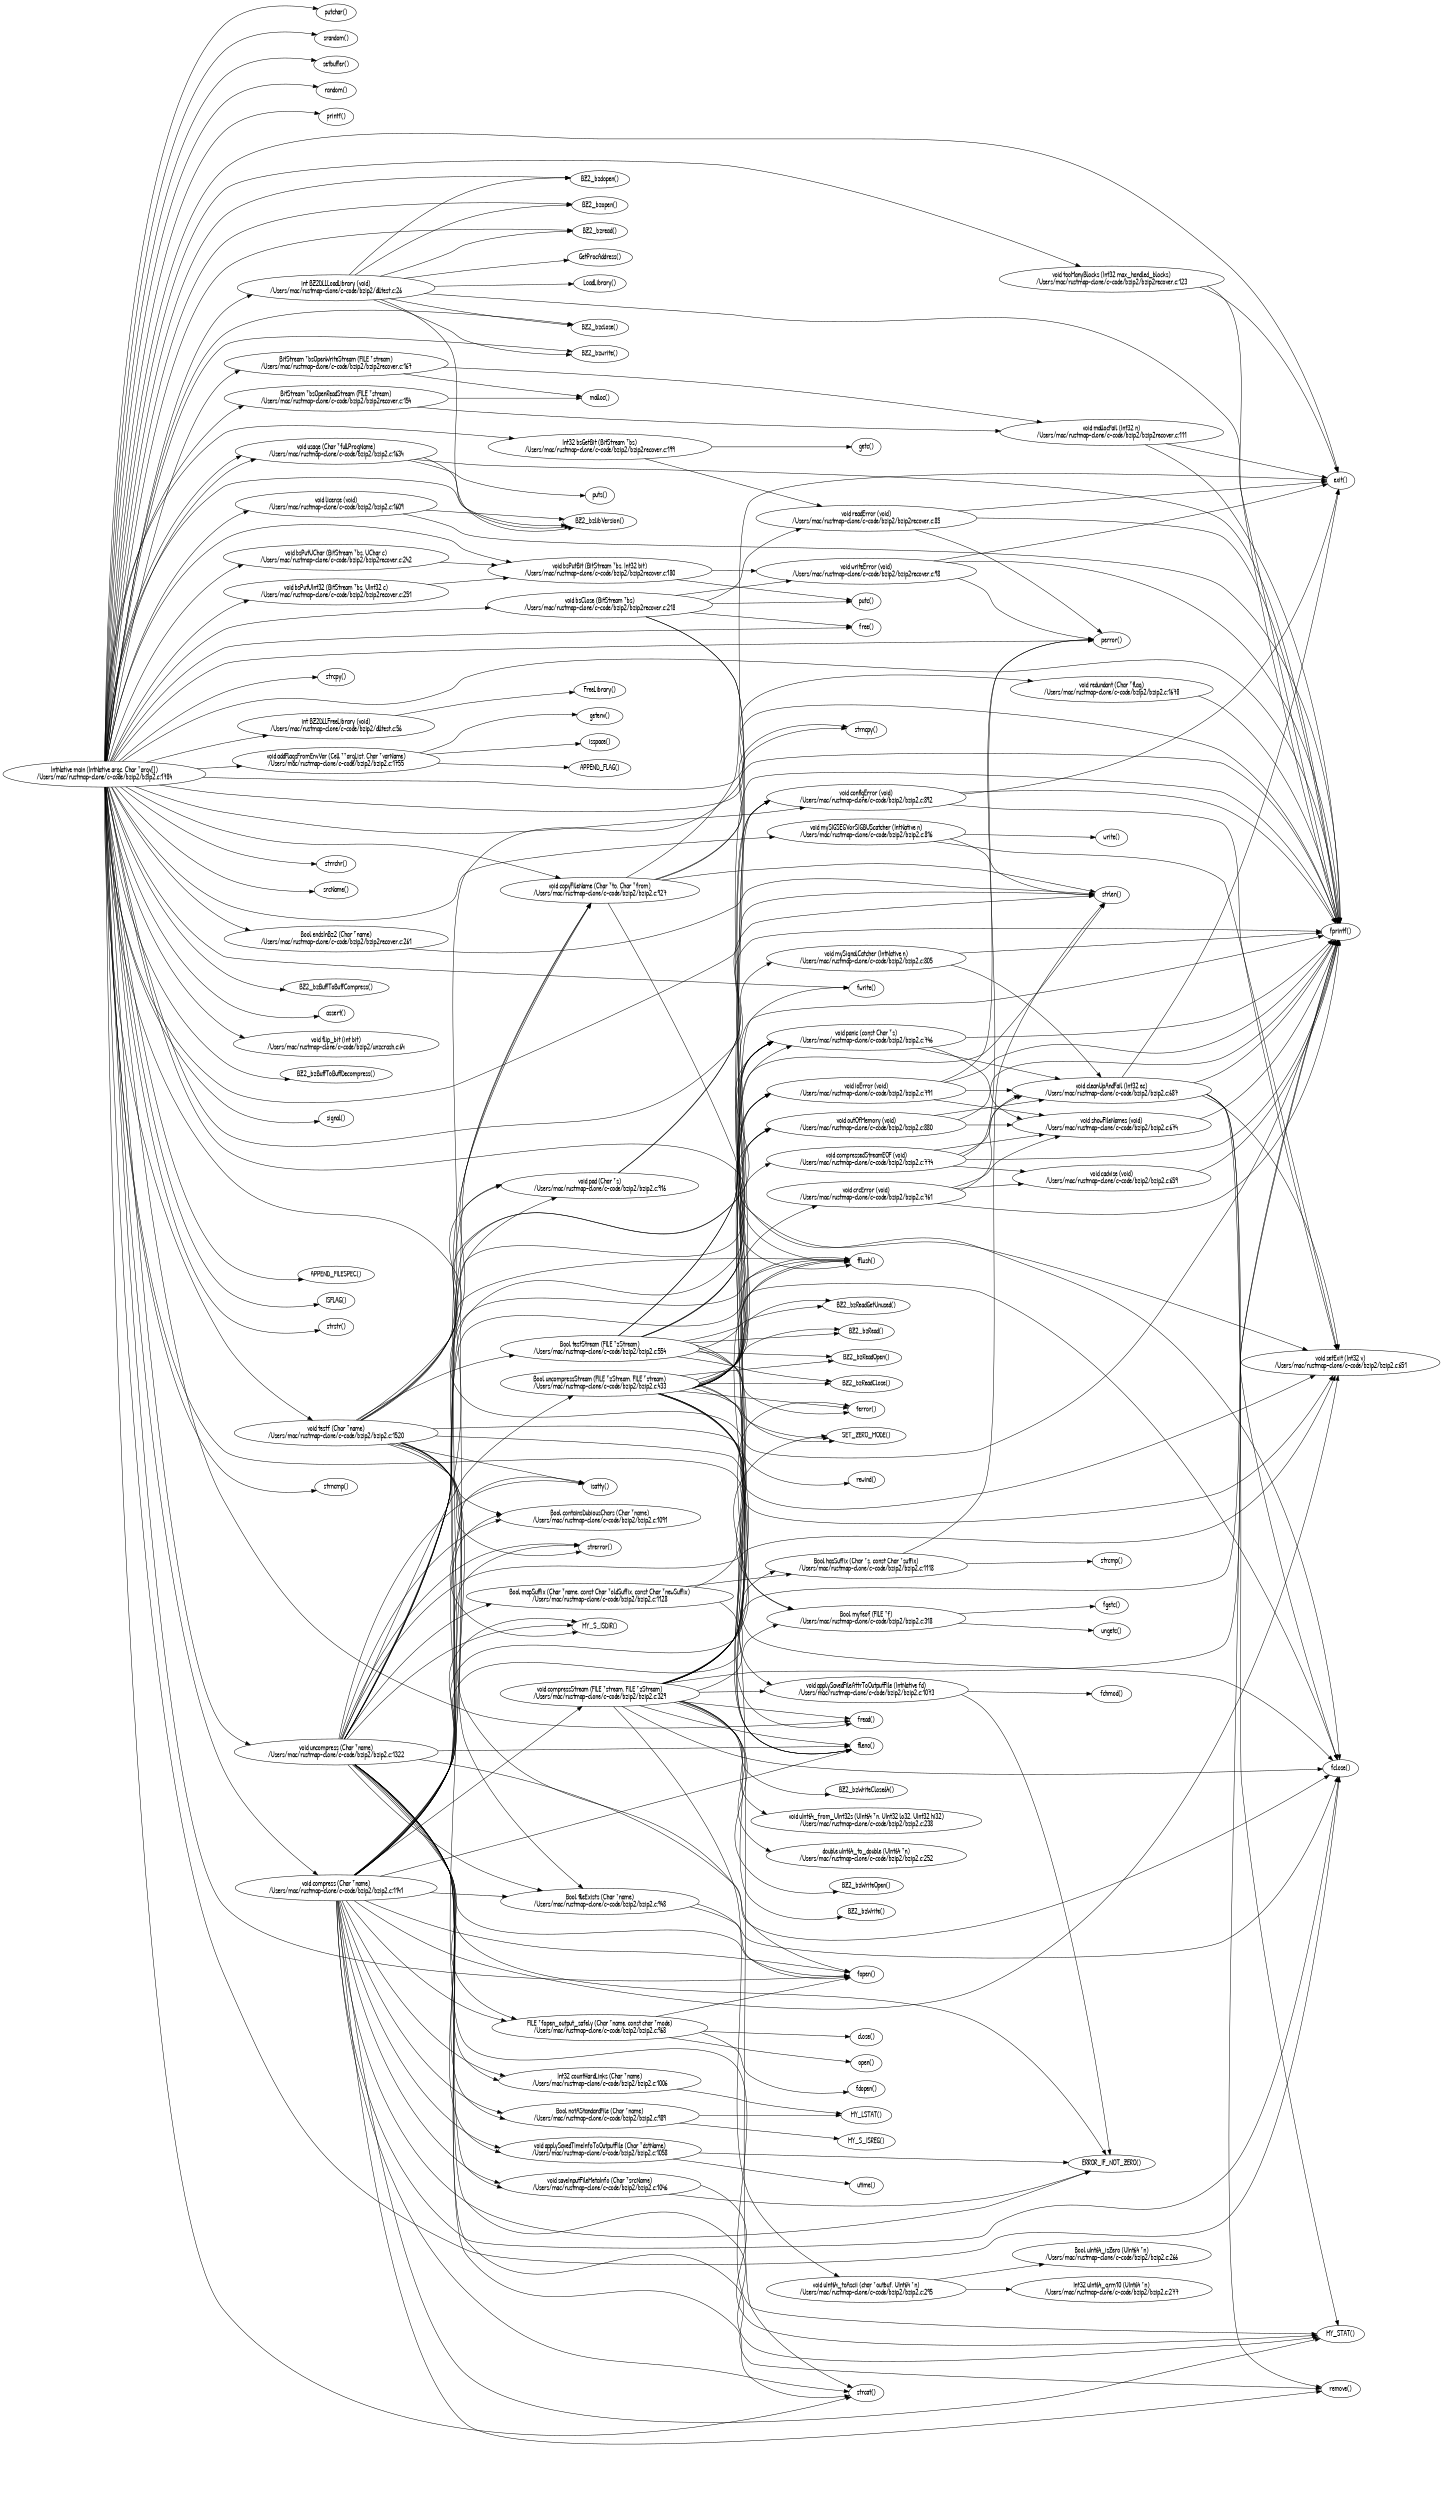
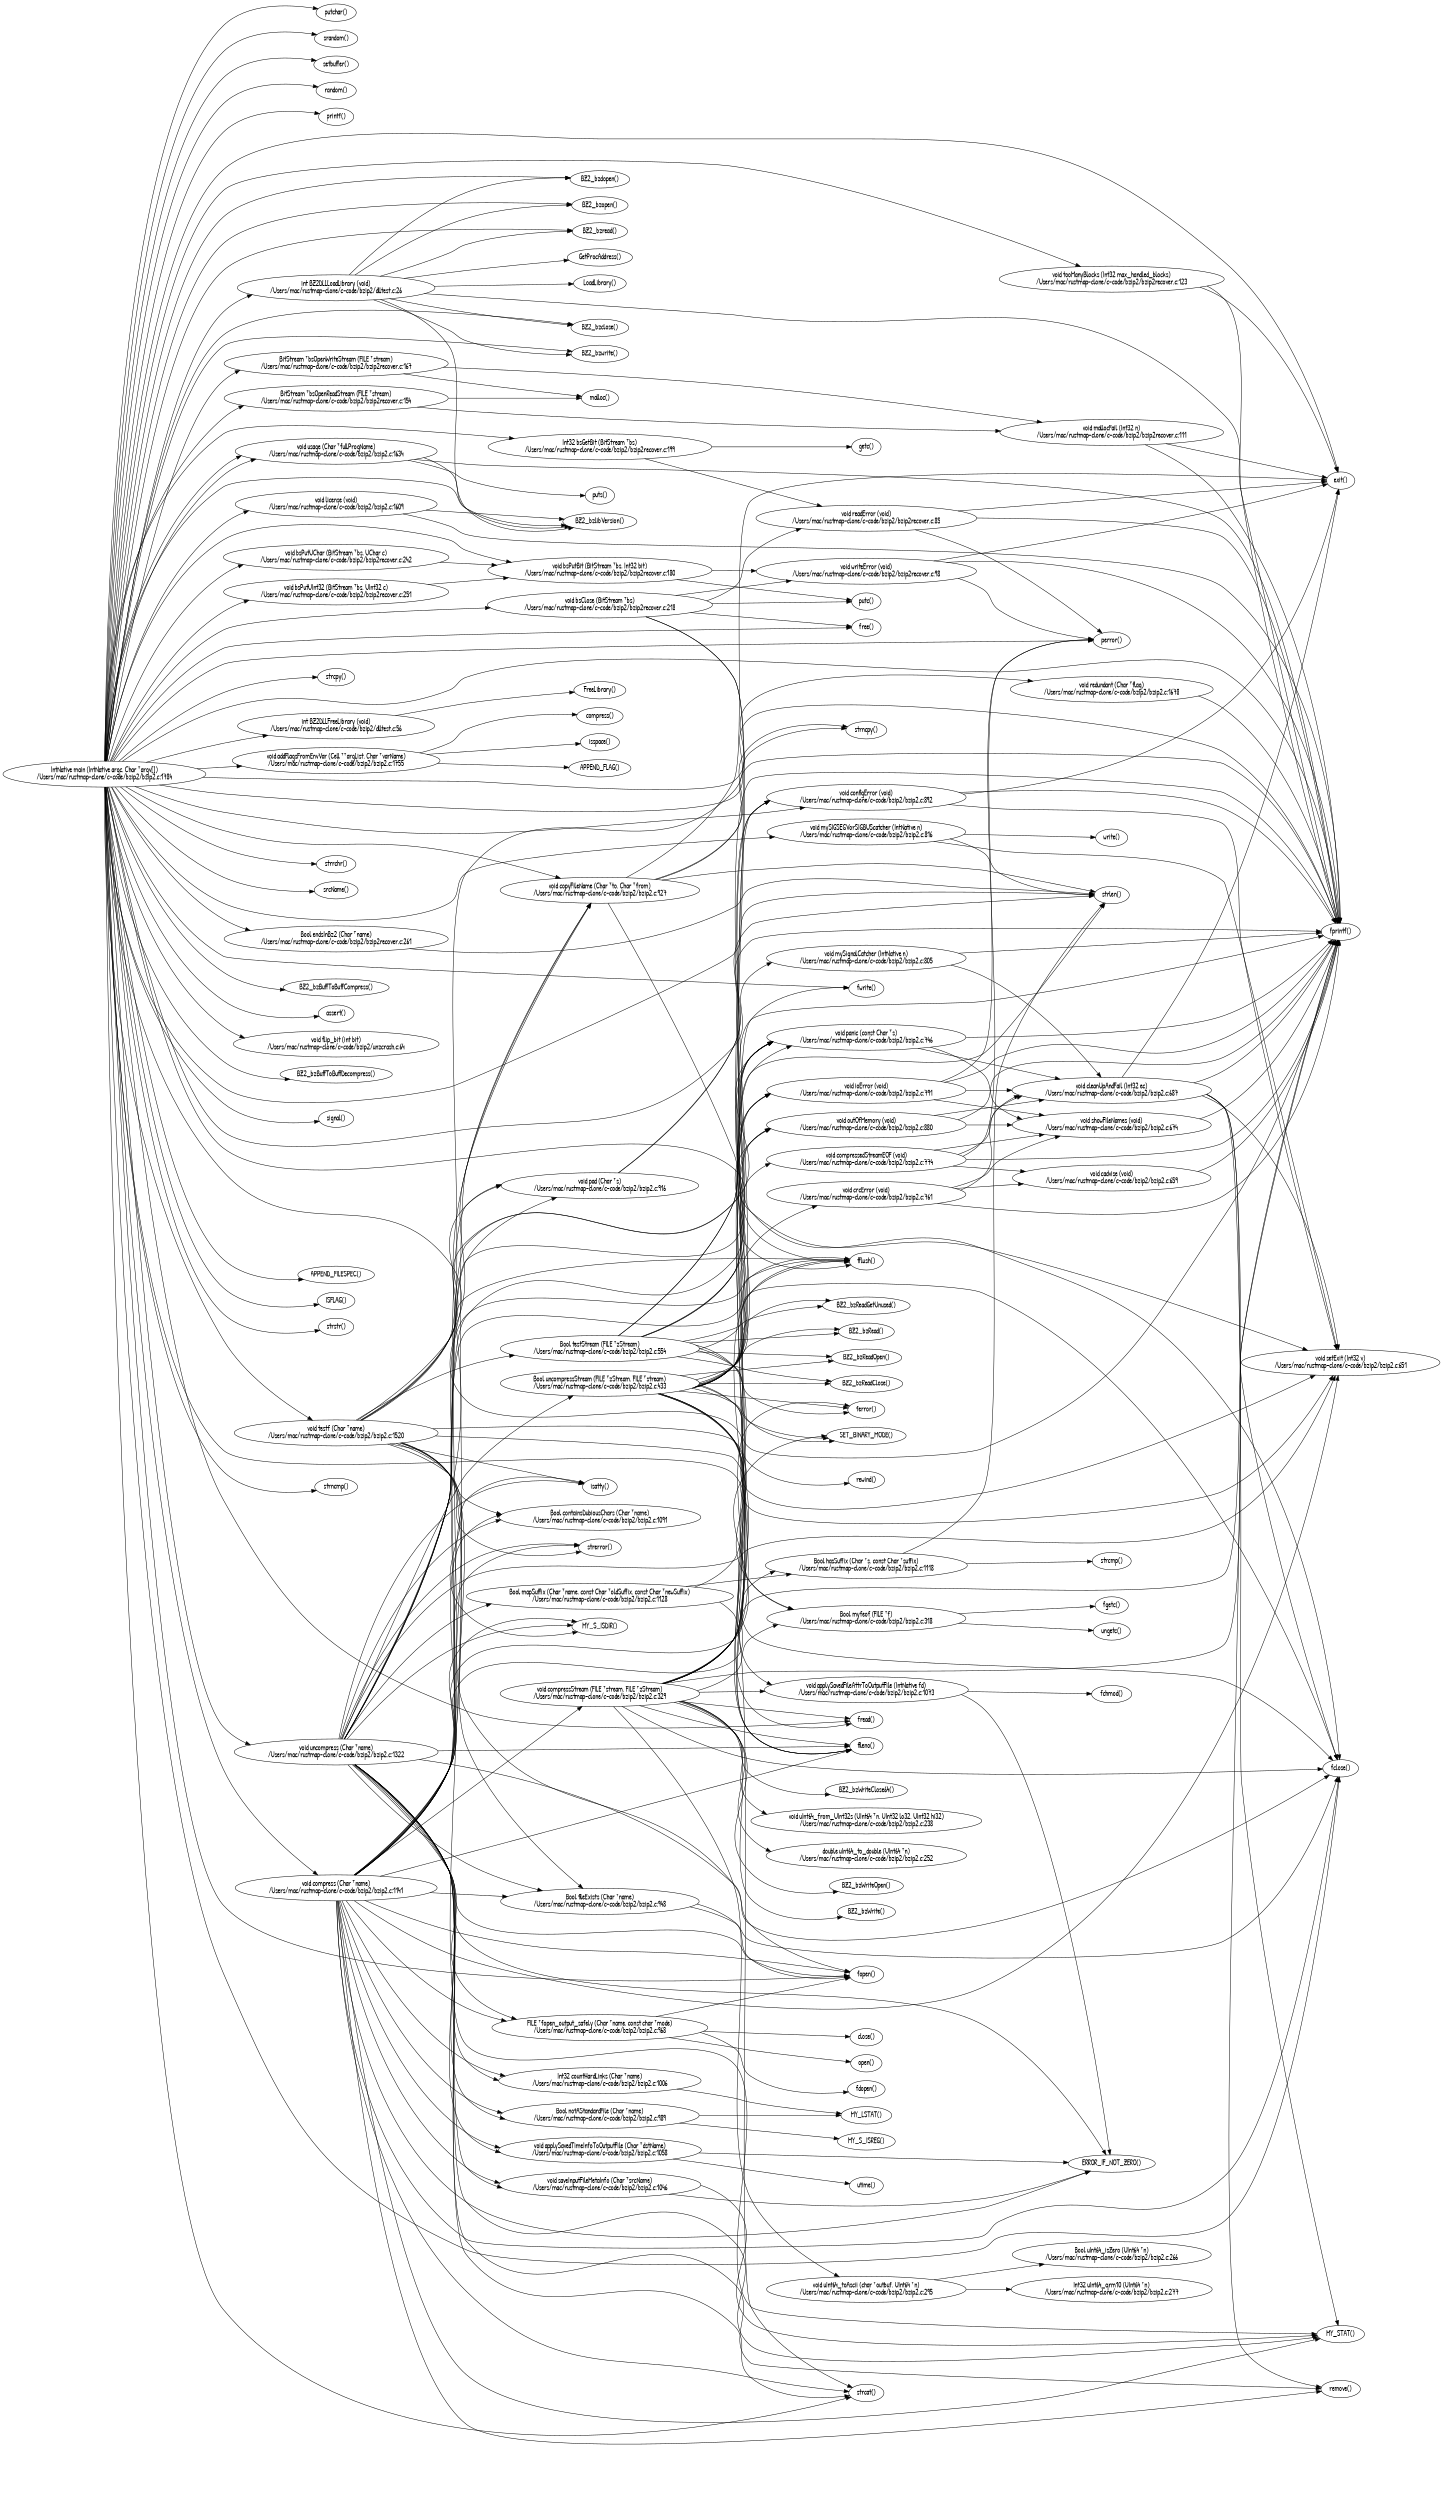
node "getenv()": label "getenv()" -> "compress()"
node "SET_ZERO_MODE()": label "SET_ZERO_MODE()" -> "SET_BINARY_MODE()"
